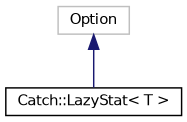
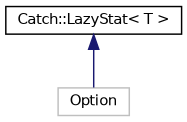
edge "Catch::LazyStat< T >" -> "Option": reversed
